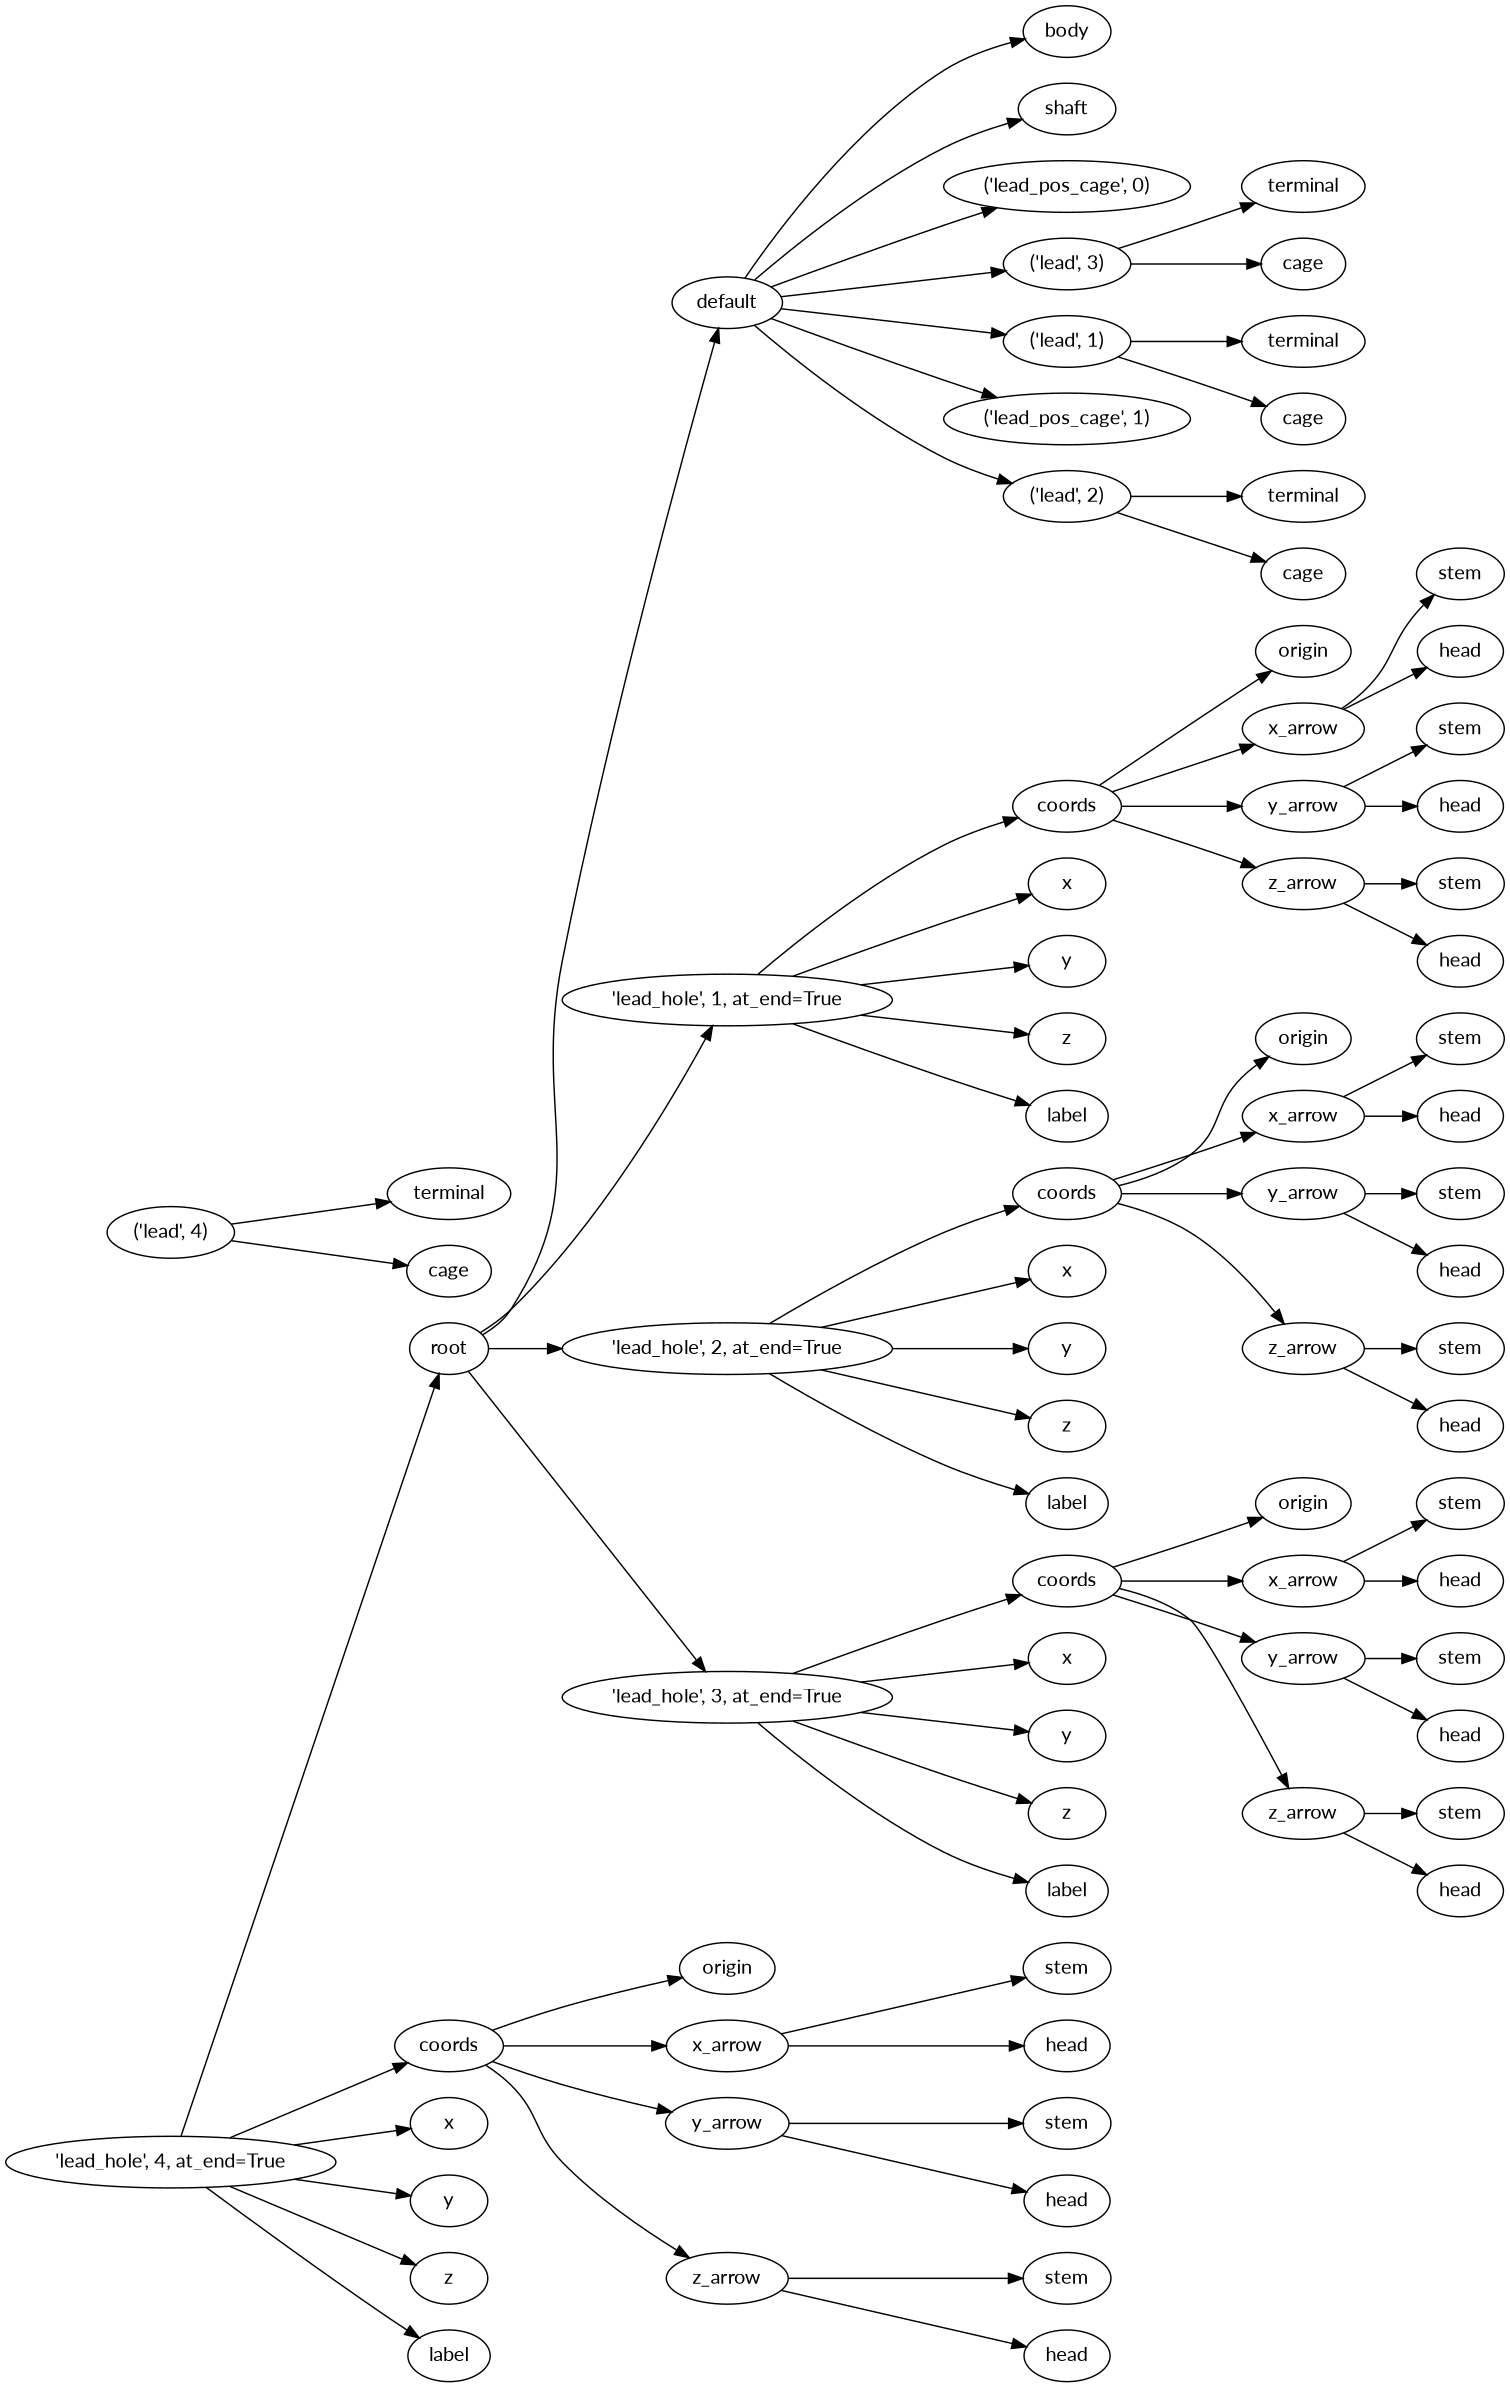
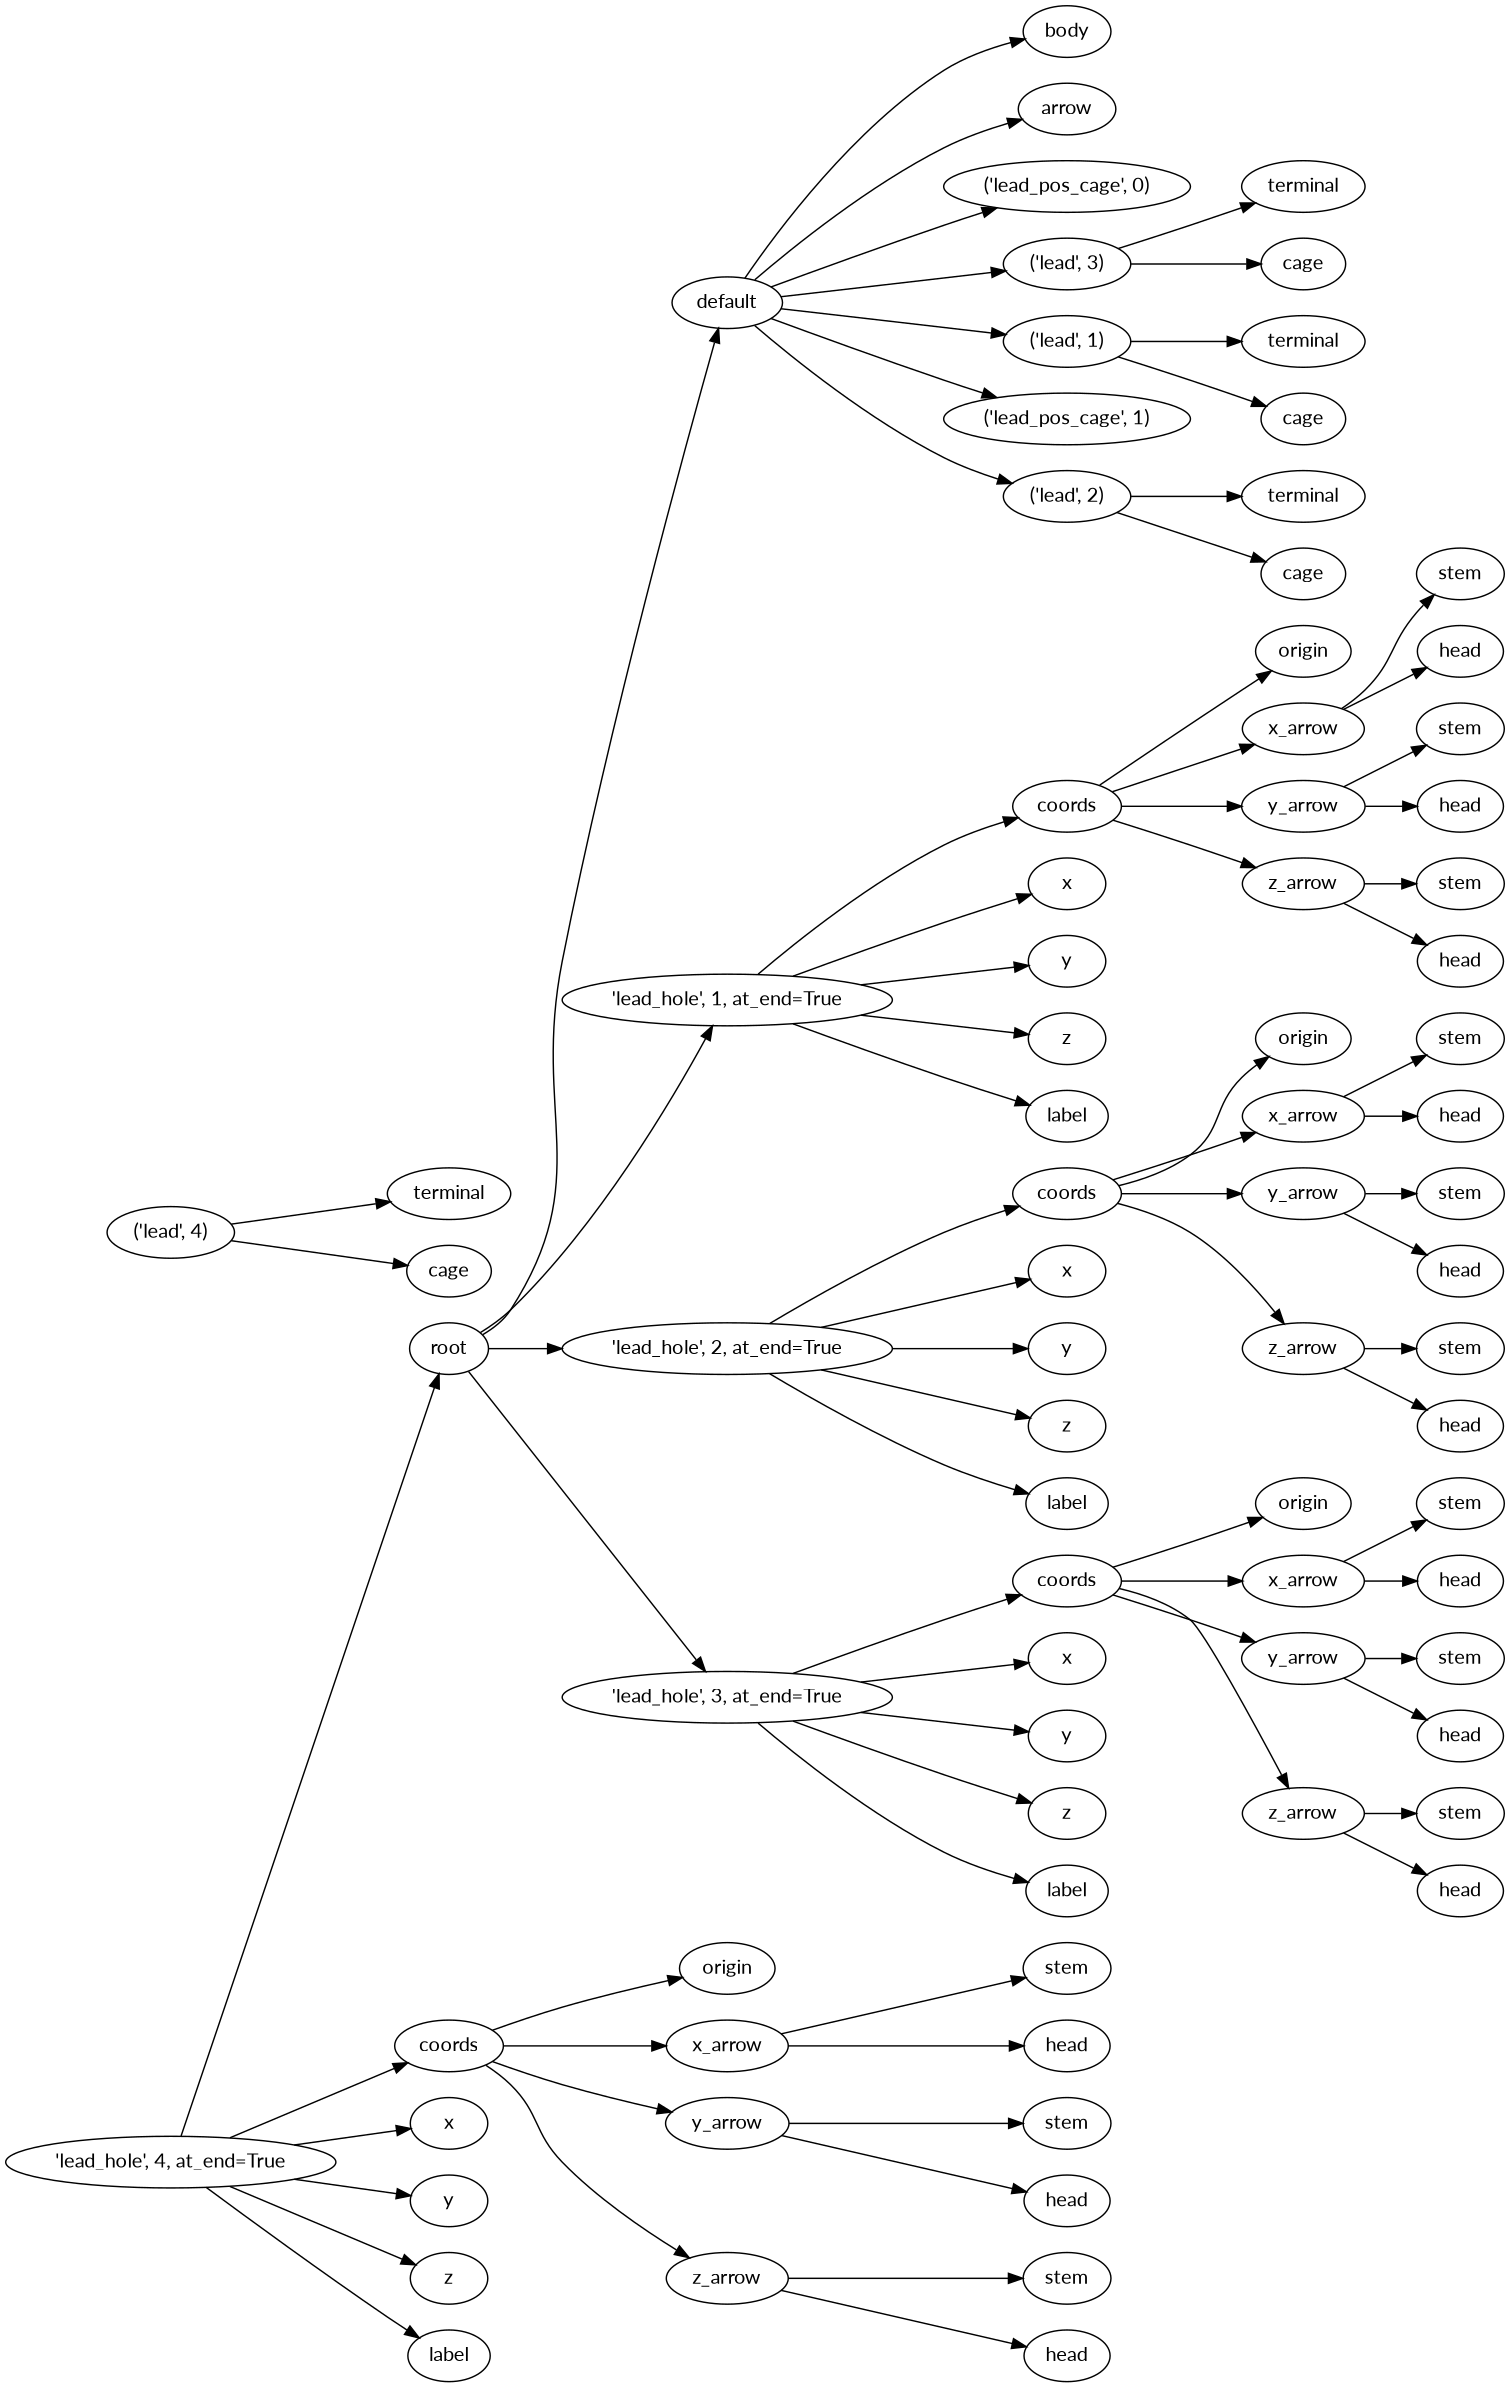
node "shaft": label "shaft" -> "arrow"
